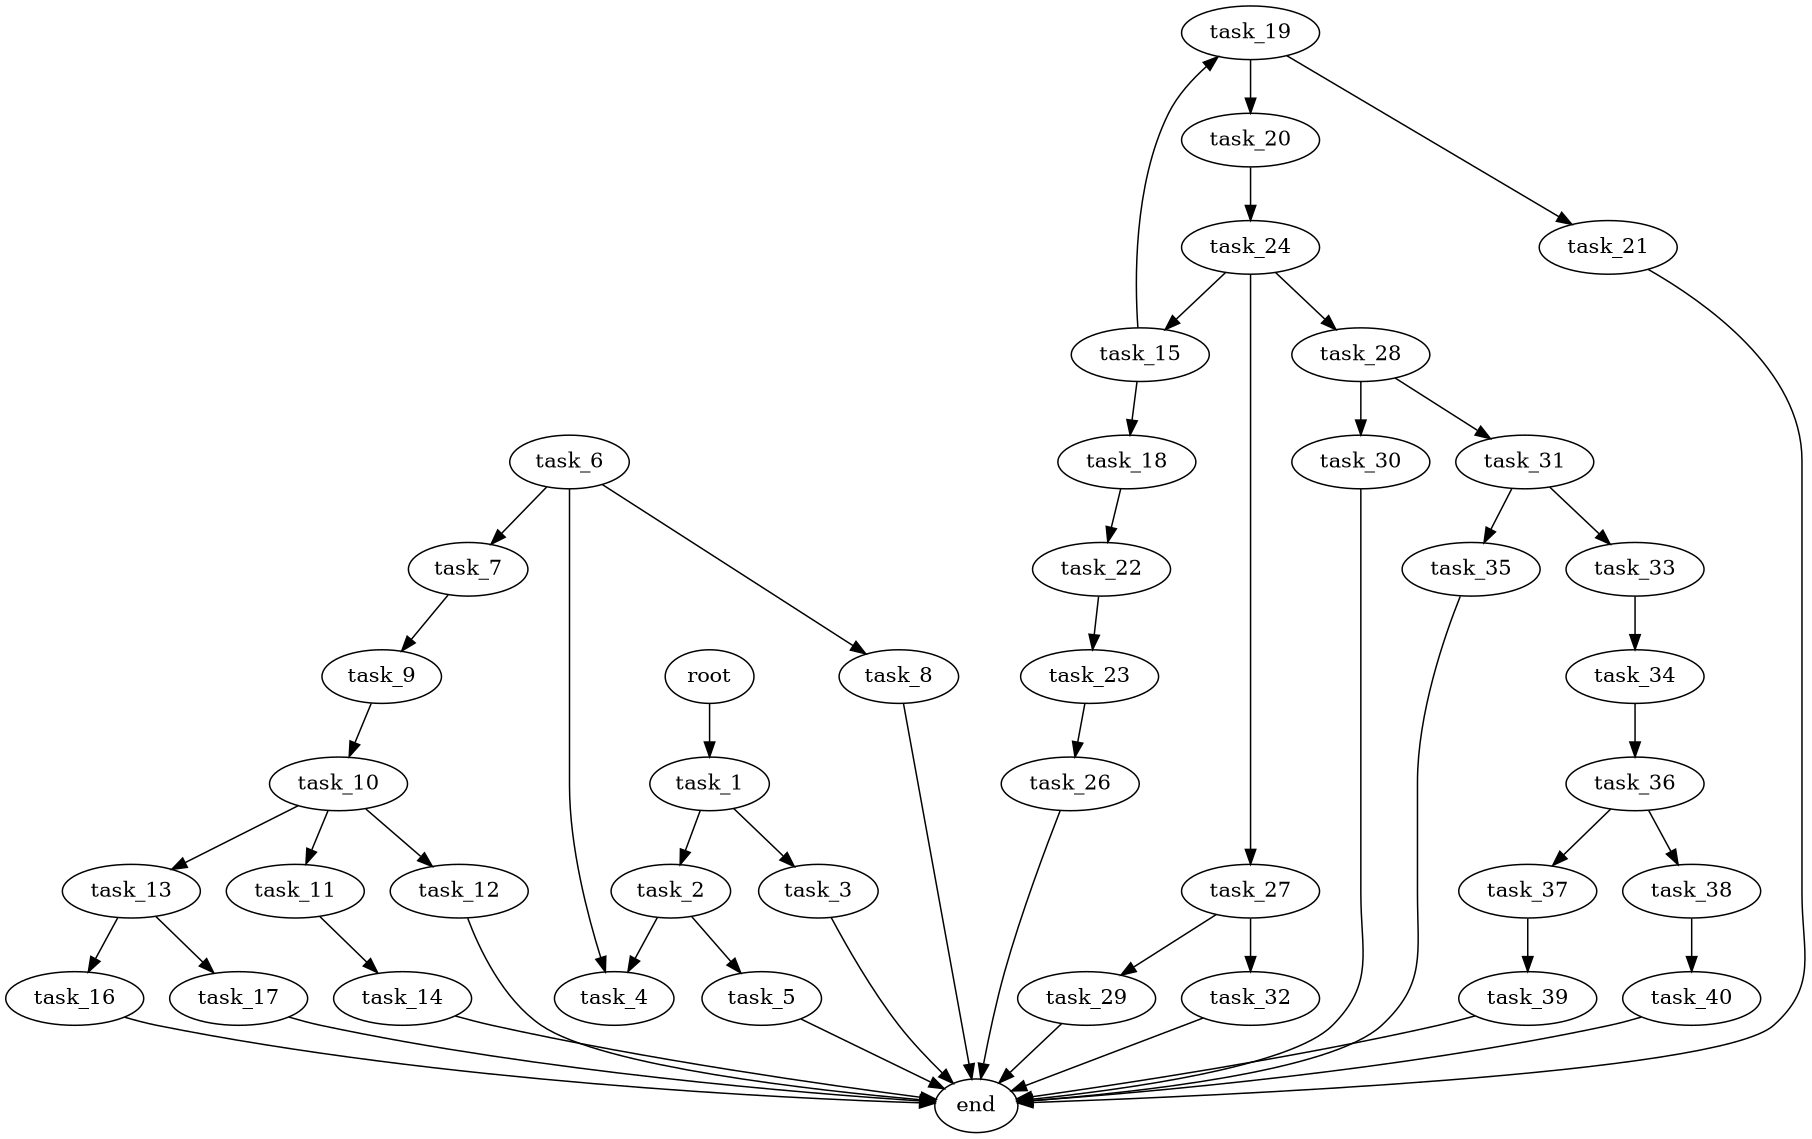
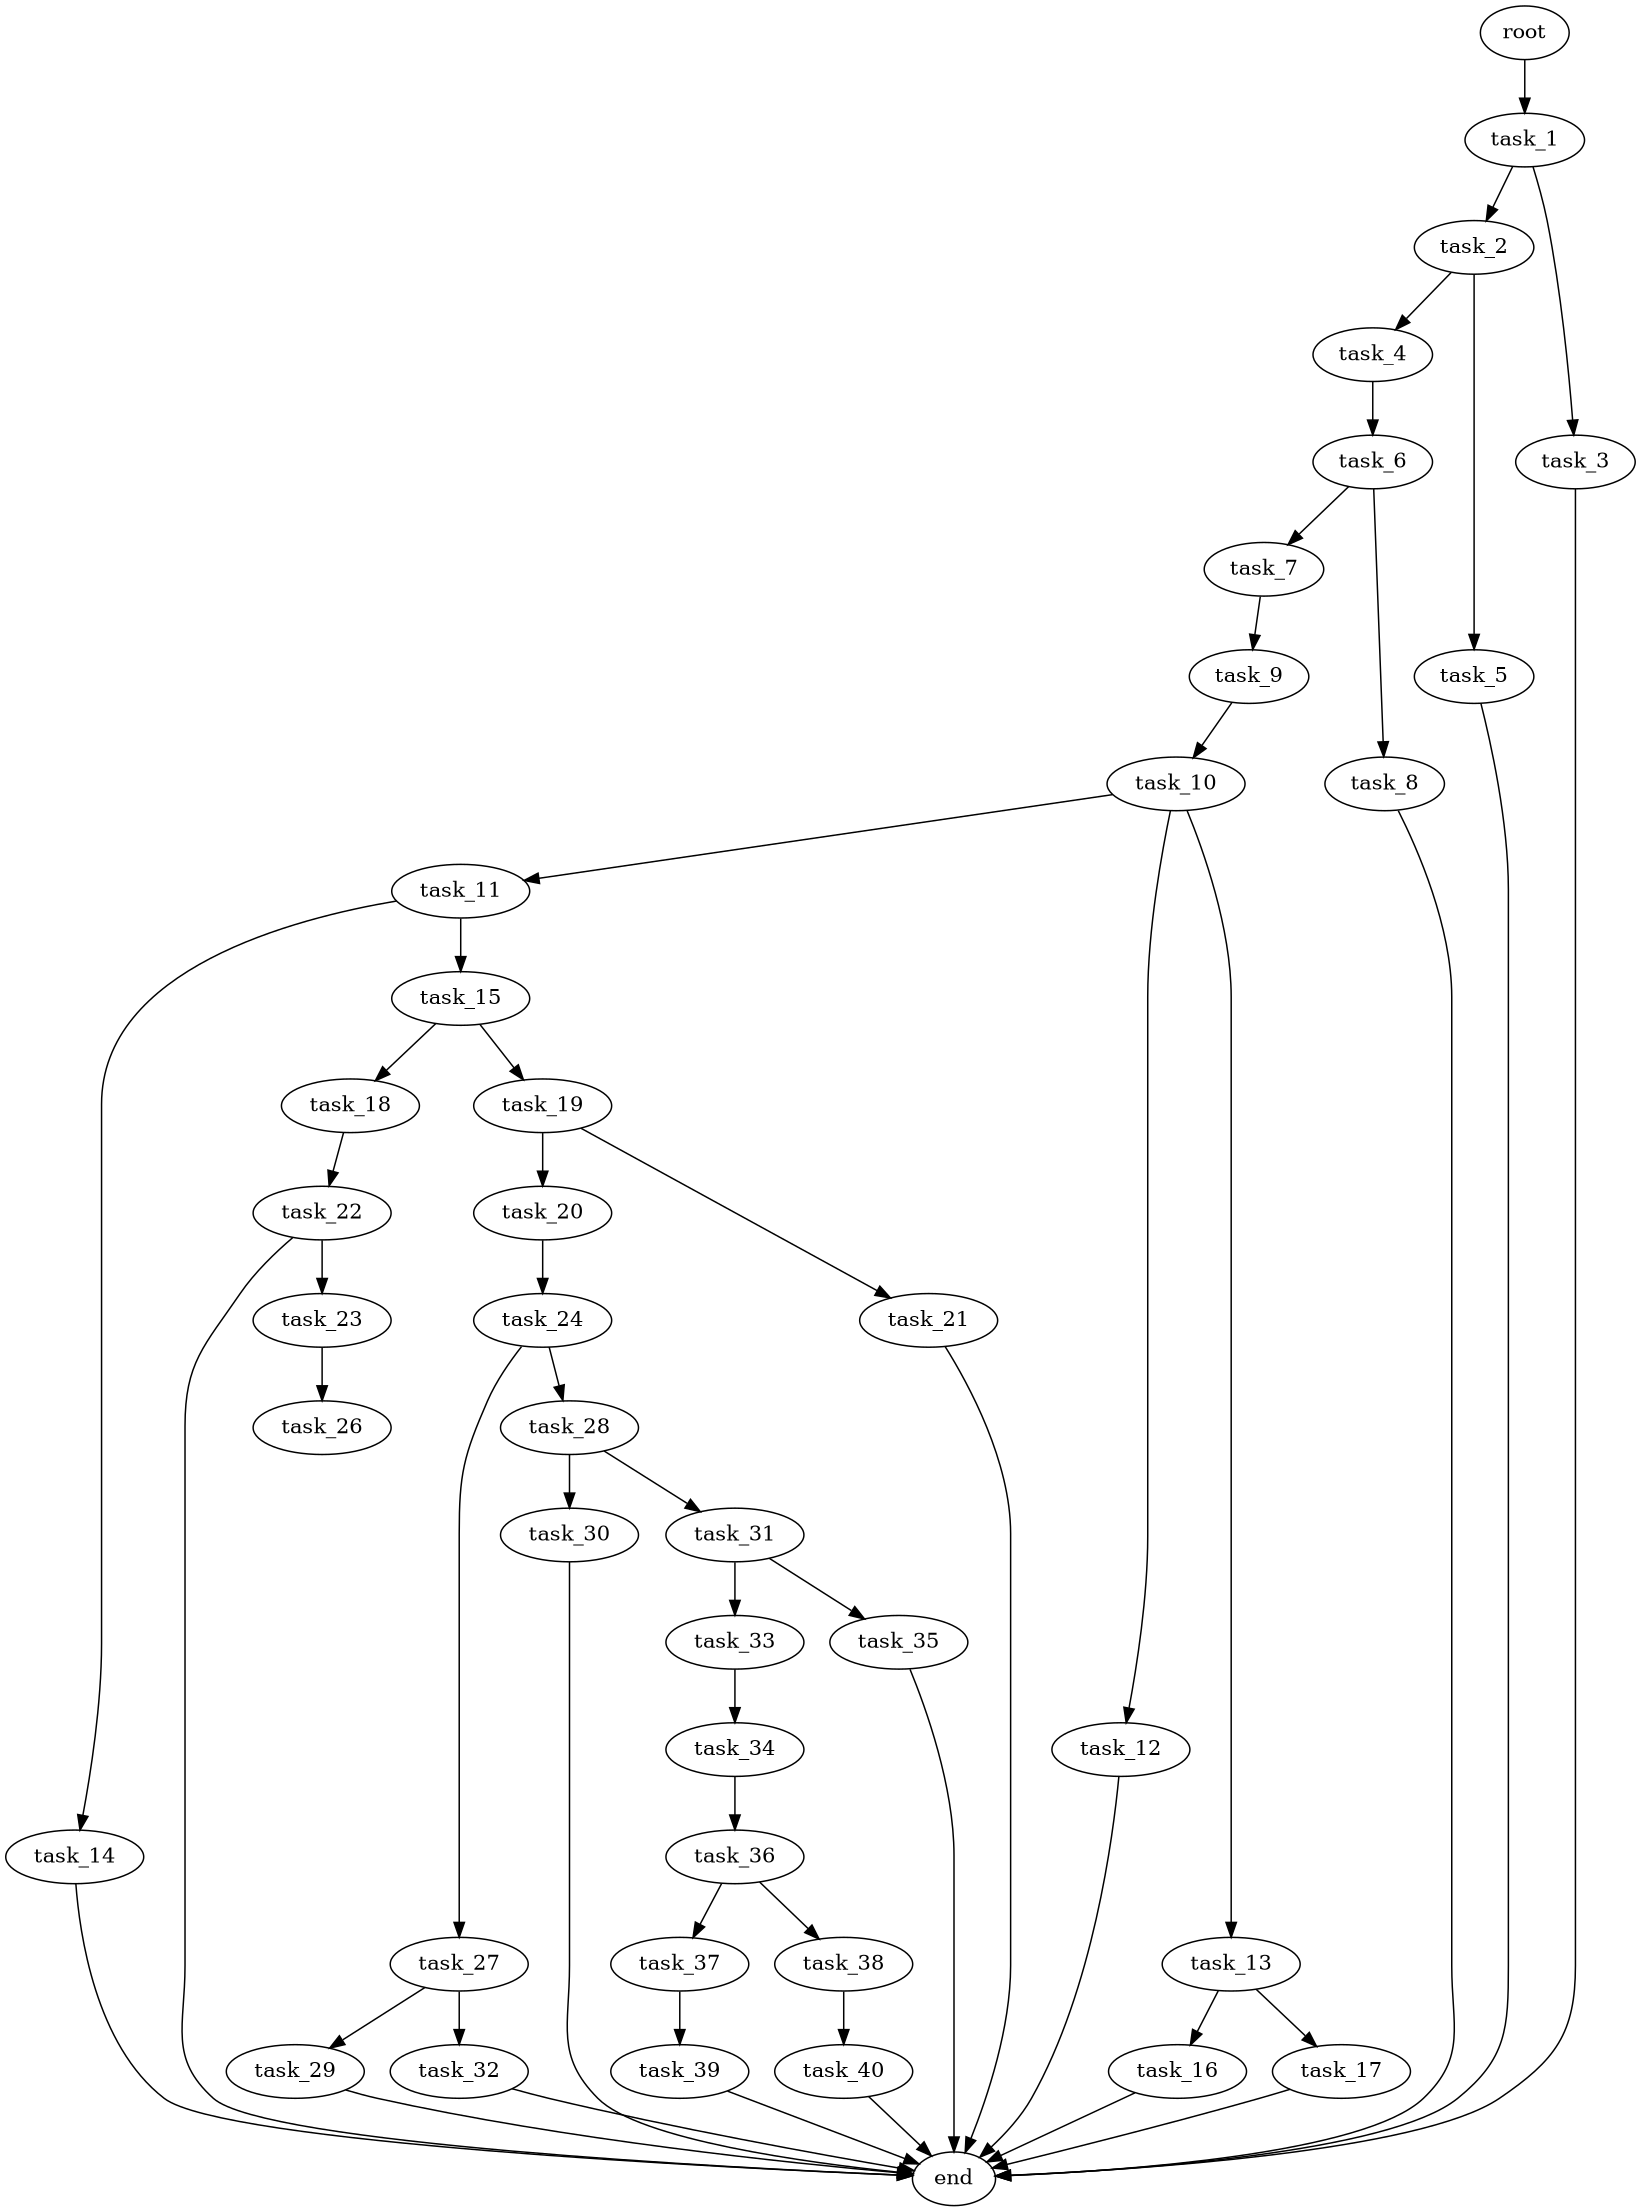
edge "task_24" -> "task_15": now "task_11" -> "task_15"
edge "task_6" -> "task_4": reversed
edge "task_26" -> "end": now "task_22" -> "end"
